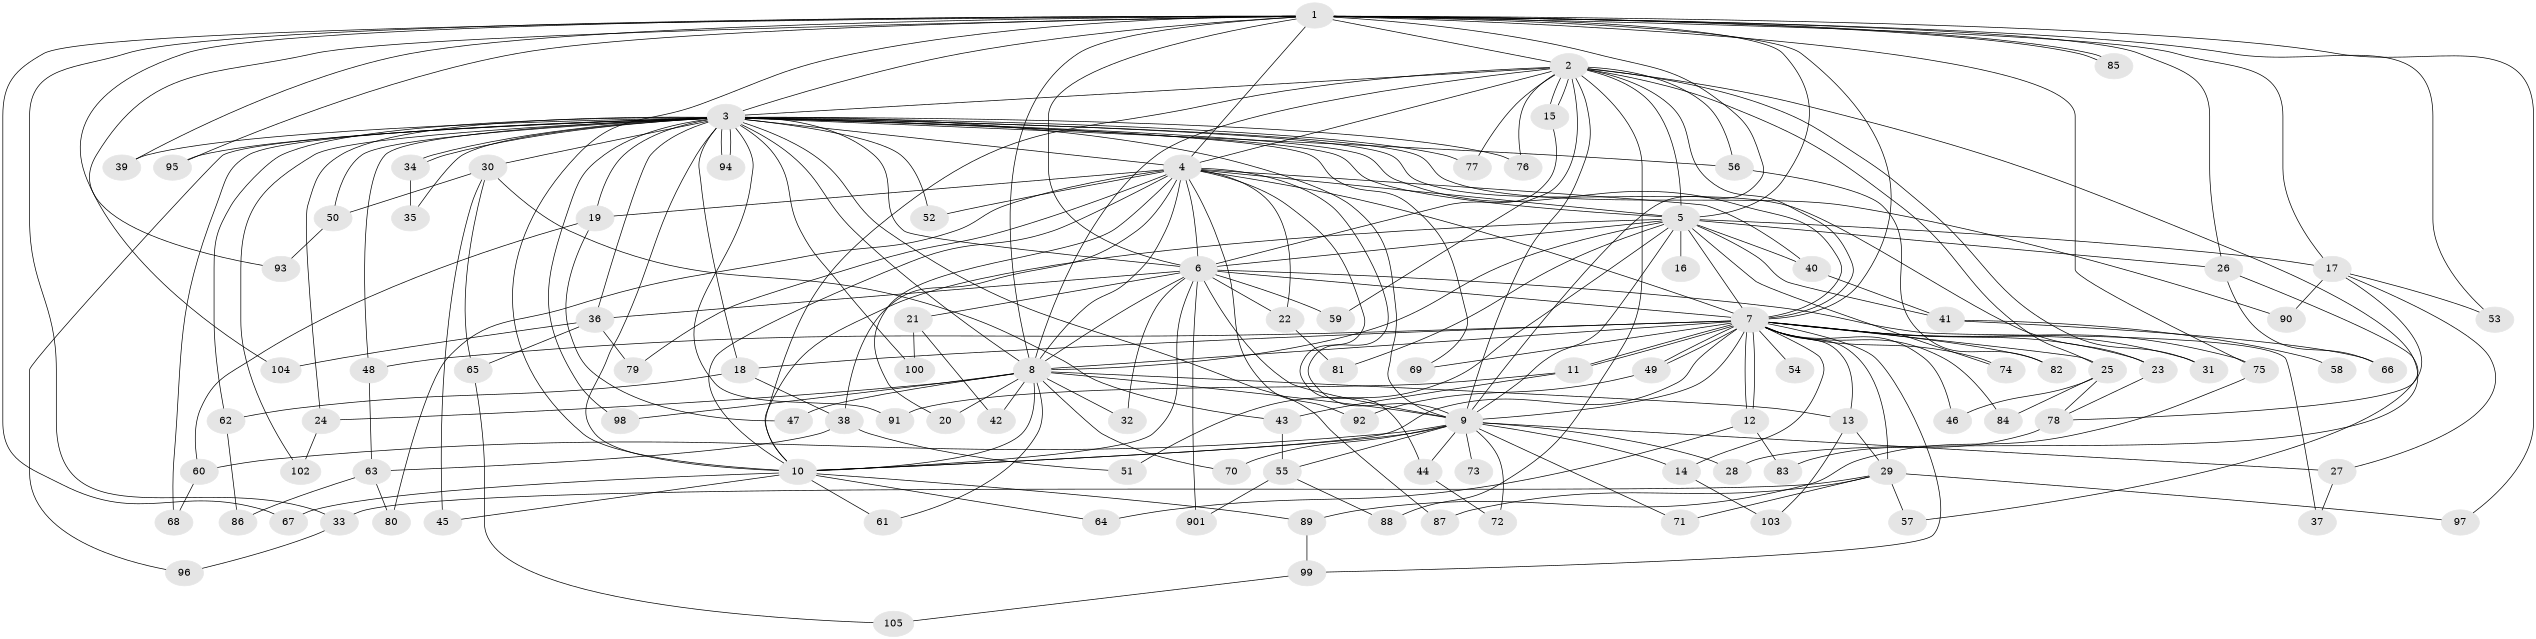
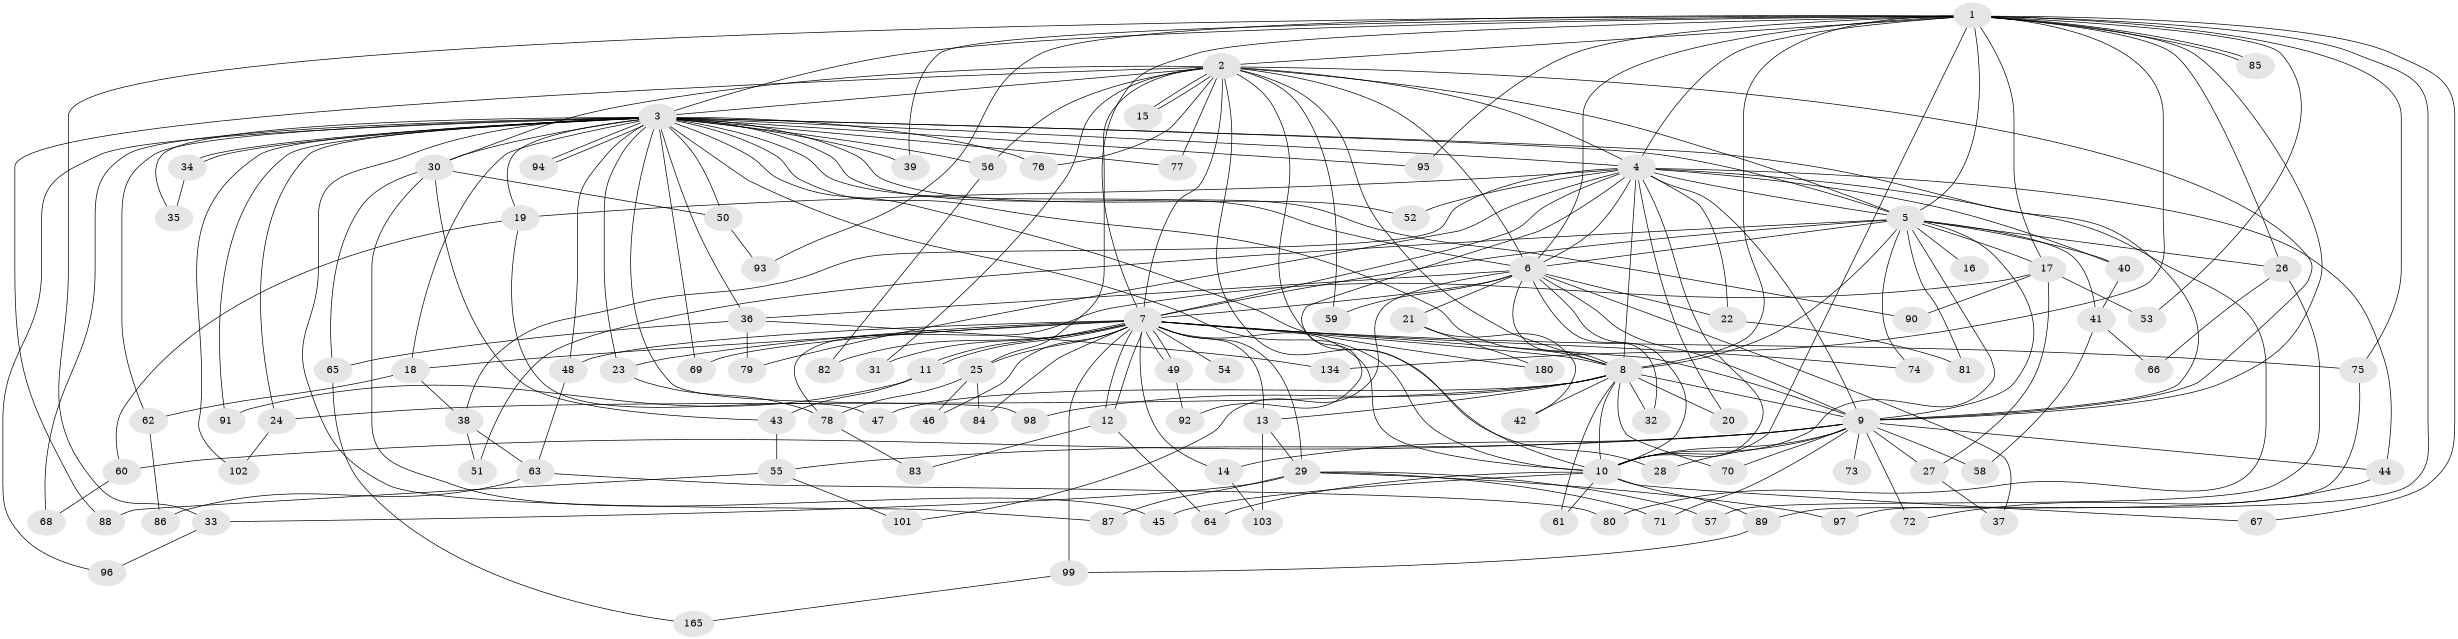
edge "2" -- "30": added
edge "3" -- "7": removed
edge "15" -- "6": now "2" -- "6"
node "104": label "104" -> "134"
node "100": label "100" -> "180"
edge "9" -- "58": added
node "901": label "901" -> "101"
node "105": label "105" -> "165"
